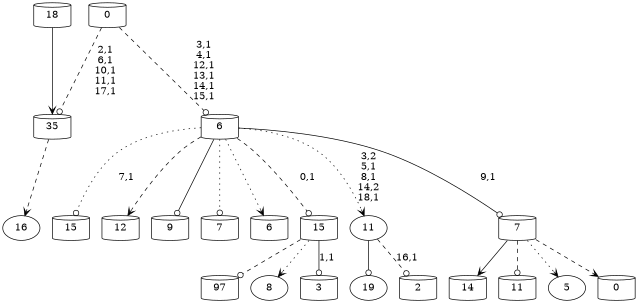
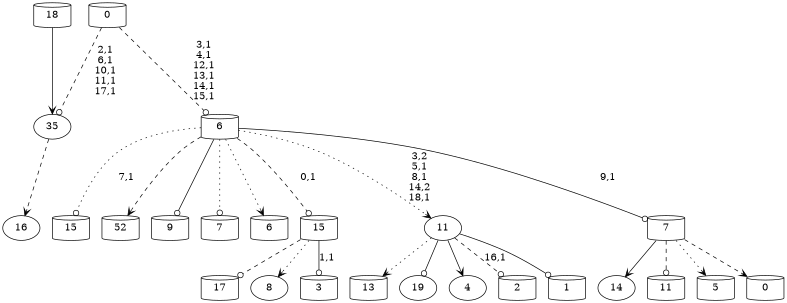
node "35": shape cylinder -> ellipse
node "12": label "12" -> "52"
node "97": label "97" -> "17"
node "13": added
node "14": shape cylinder -> ellipse
node "4": added
node "1": added
node "5": shape ellipse -> cylinder
